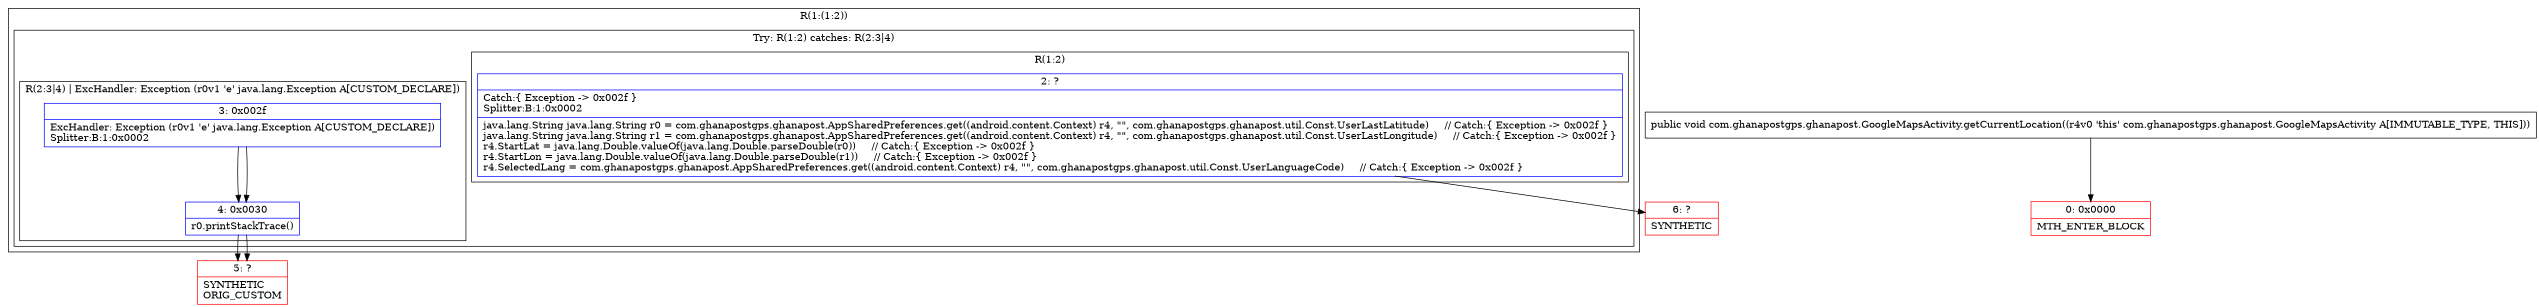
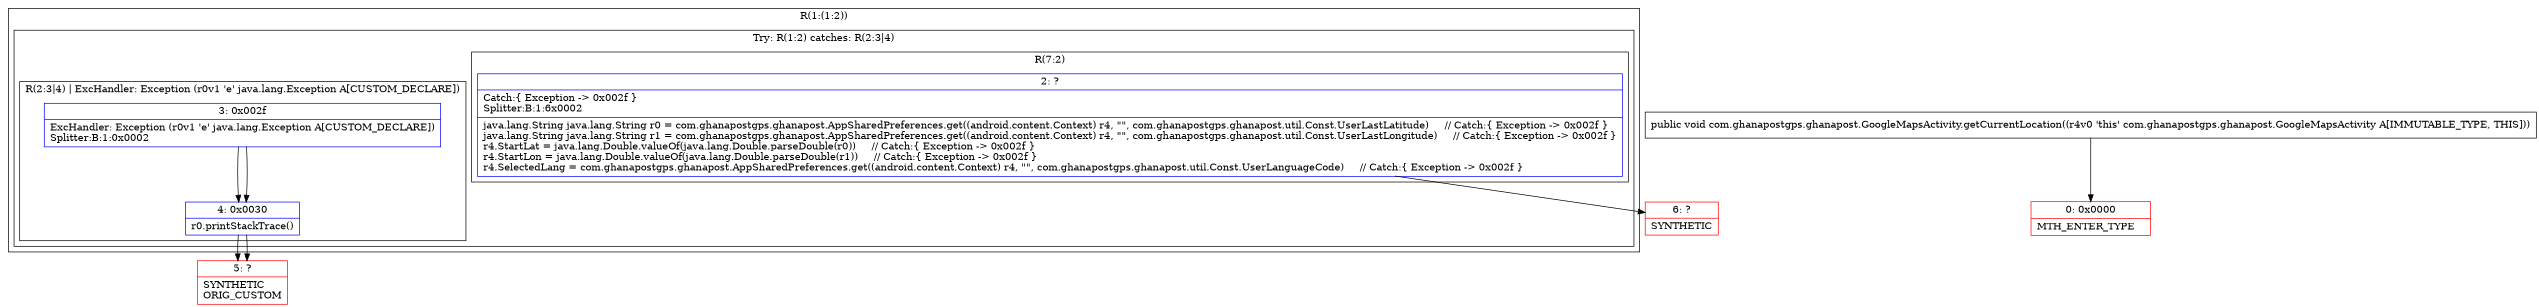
cluster "R(1:2)": label "R(1:2)" -> "R(7:2)"
node "2: ?": text "Splitter:B:1:0x0002" -> "Splitter:B:1:6x0002"
node "0: 0x0000": text "MTH_ENTER_BLOCK" -> "MTH_ENTER_TYPE"
